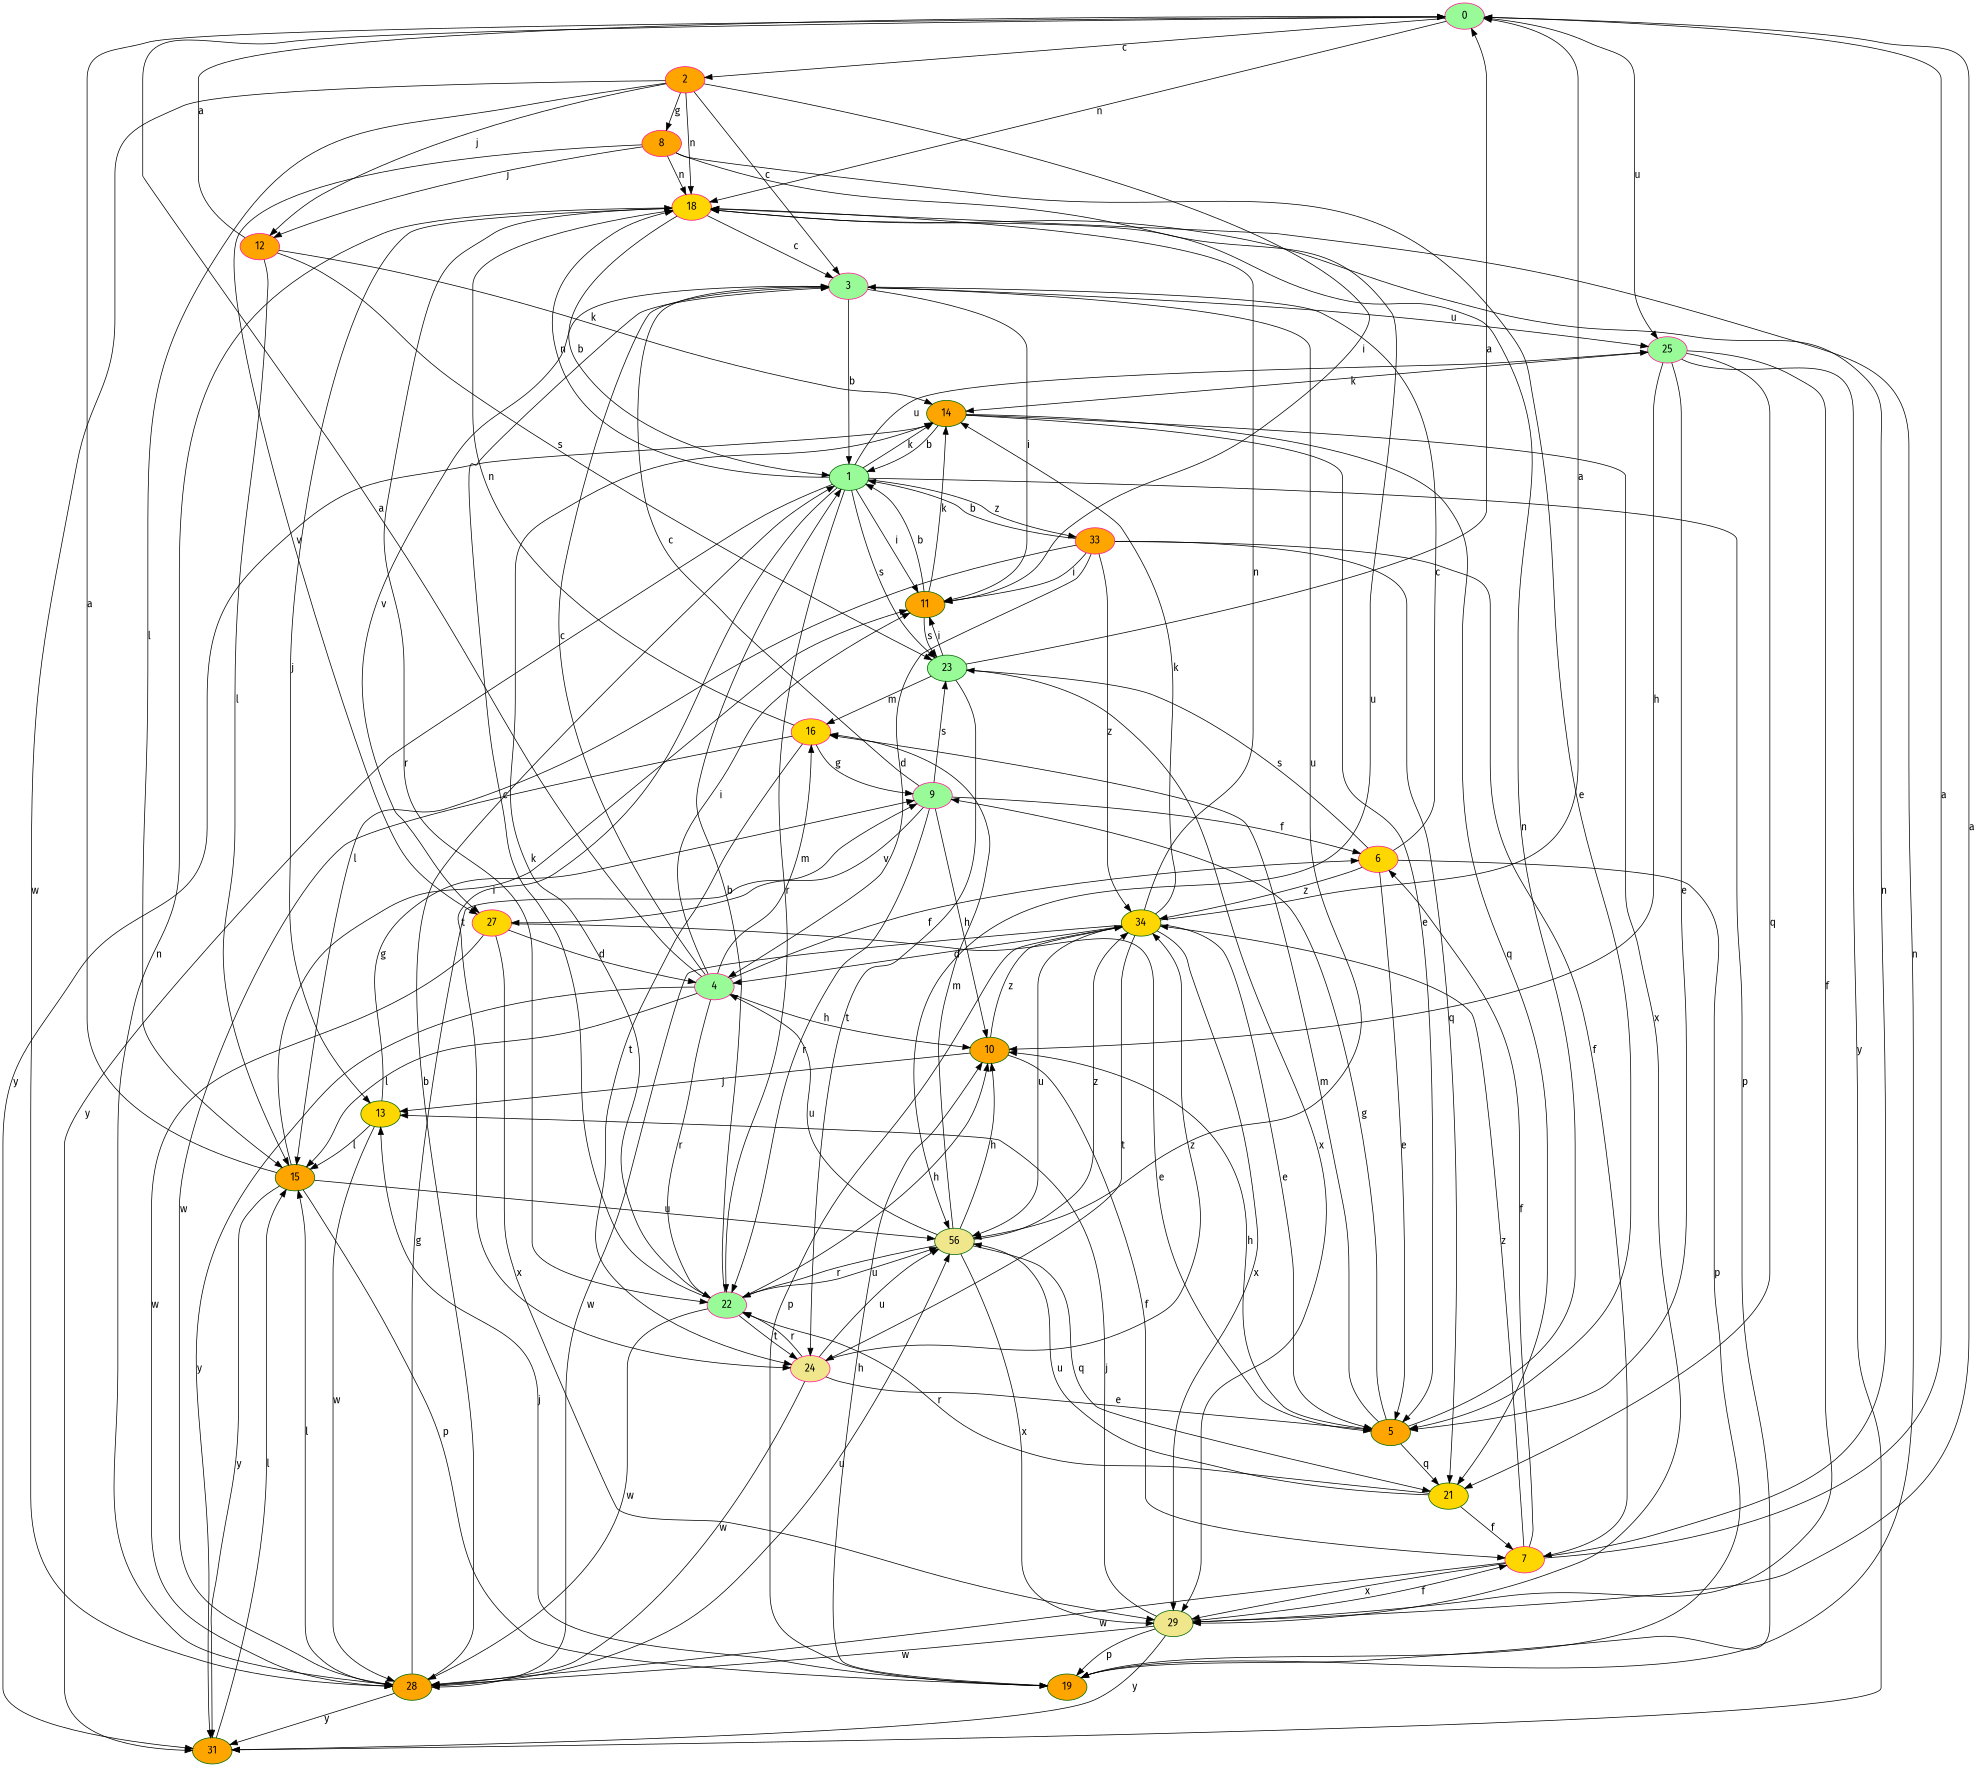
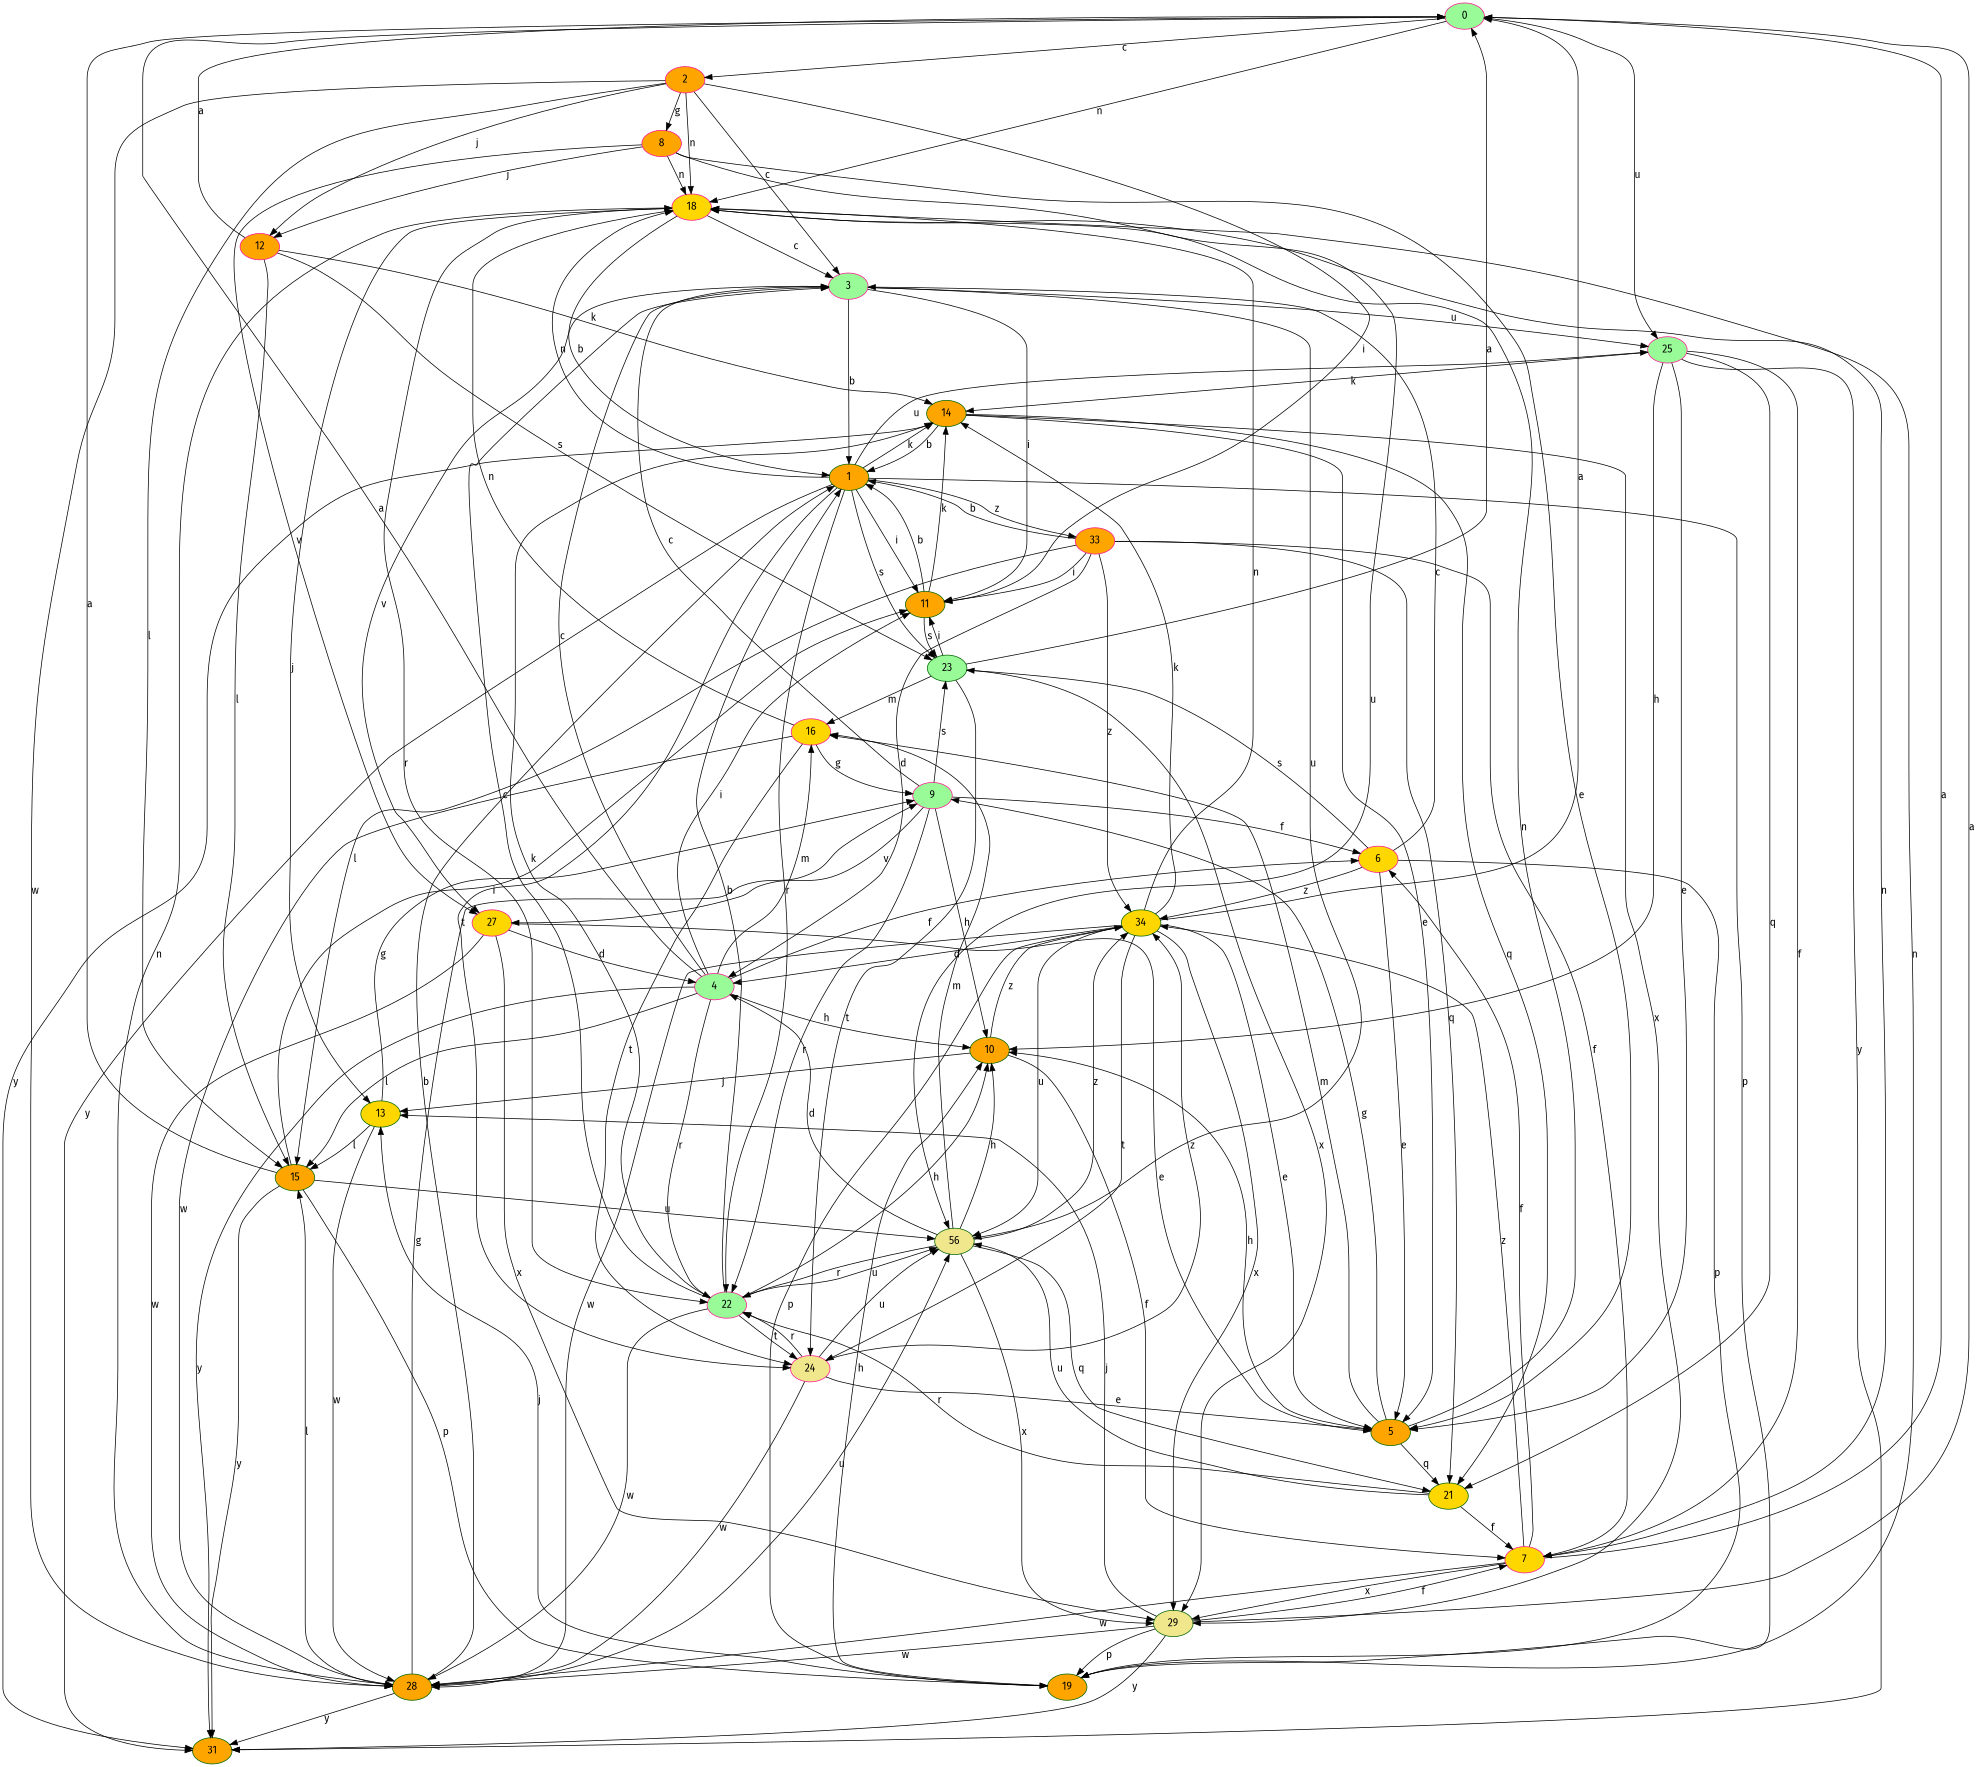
node "1": fillcolor palegreen -> orange
edge "56" -> "4": label "u" -> "d"
edge "25" -> "29": now "25" -> "7"
edge "31" -> "15": removed, label "l"
